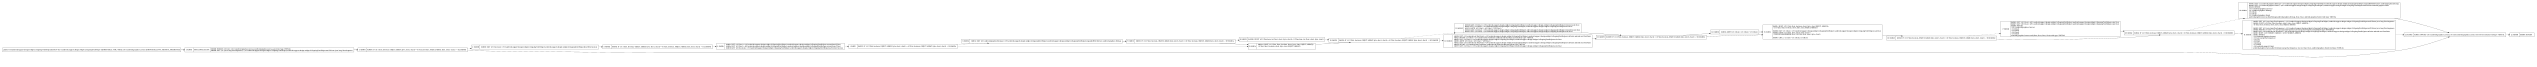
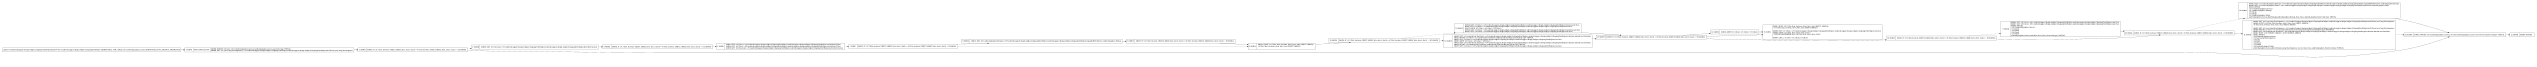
edge "15: 0x003c" -> "16: 0x0043": now "13: 0x0039" -> "16: 0x0043"
node "8: 0x0018": removed
